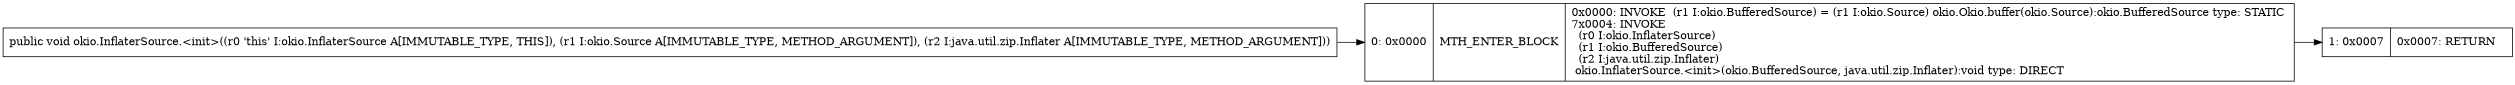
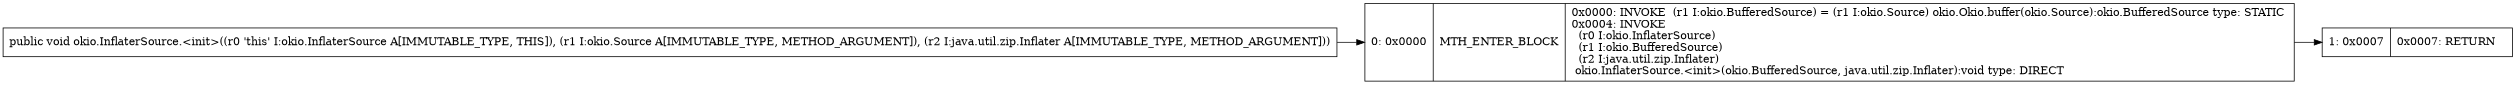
node "0: 0x0000": text "7x0004: INVOKE" -> "0x0004: INVOKE"
